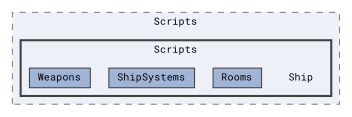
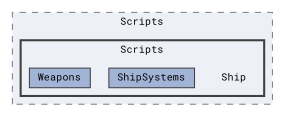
node "Rooms": removed
